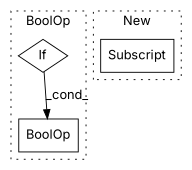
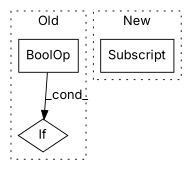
cluster "BoolOp": label "BoolOp" -> "Old"
edge "If" -> "BoolOp": reversed
